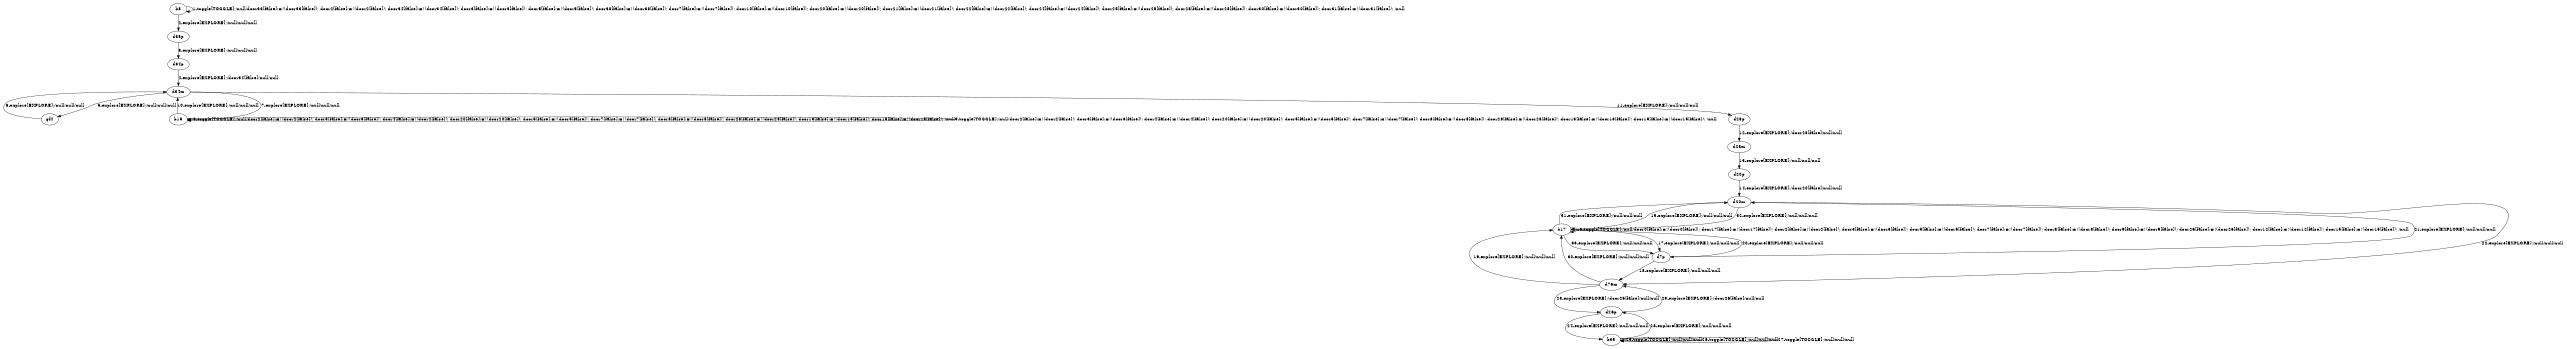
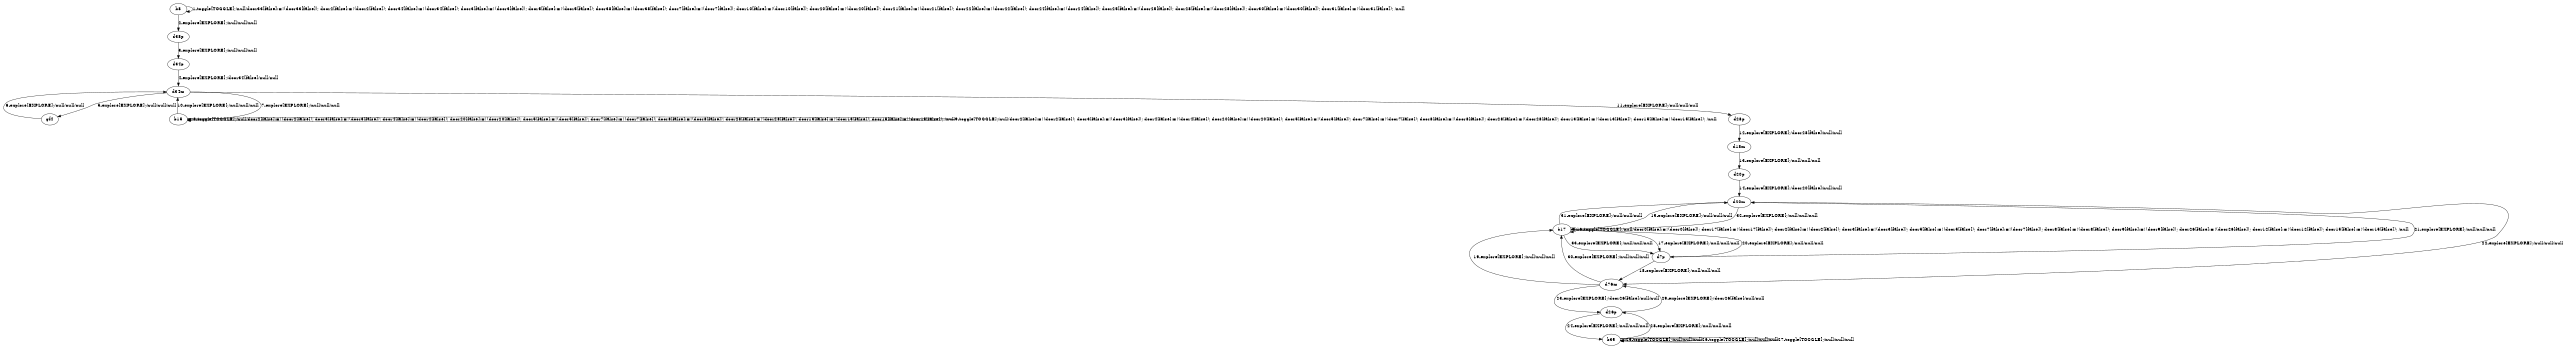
node "d28m": label "d28m" -> "d18m"
